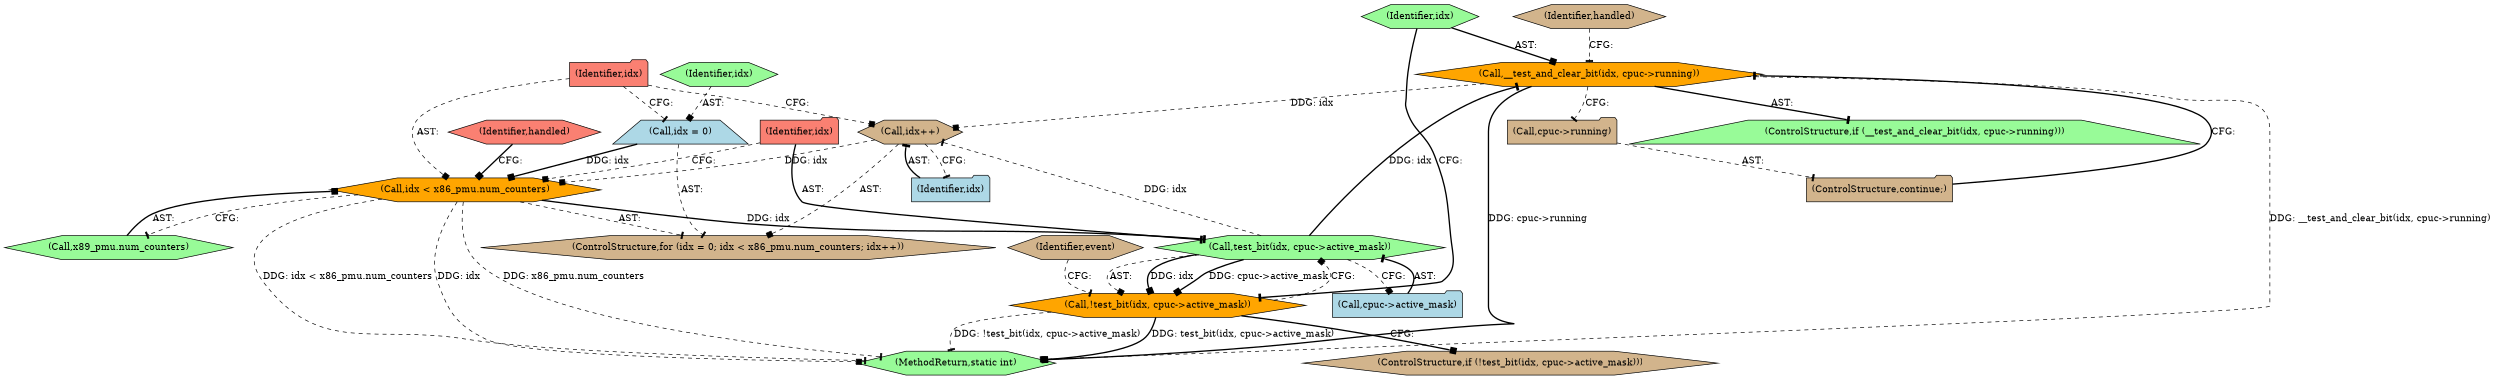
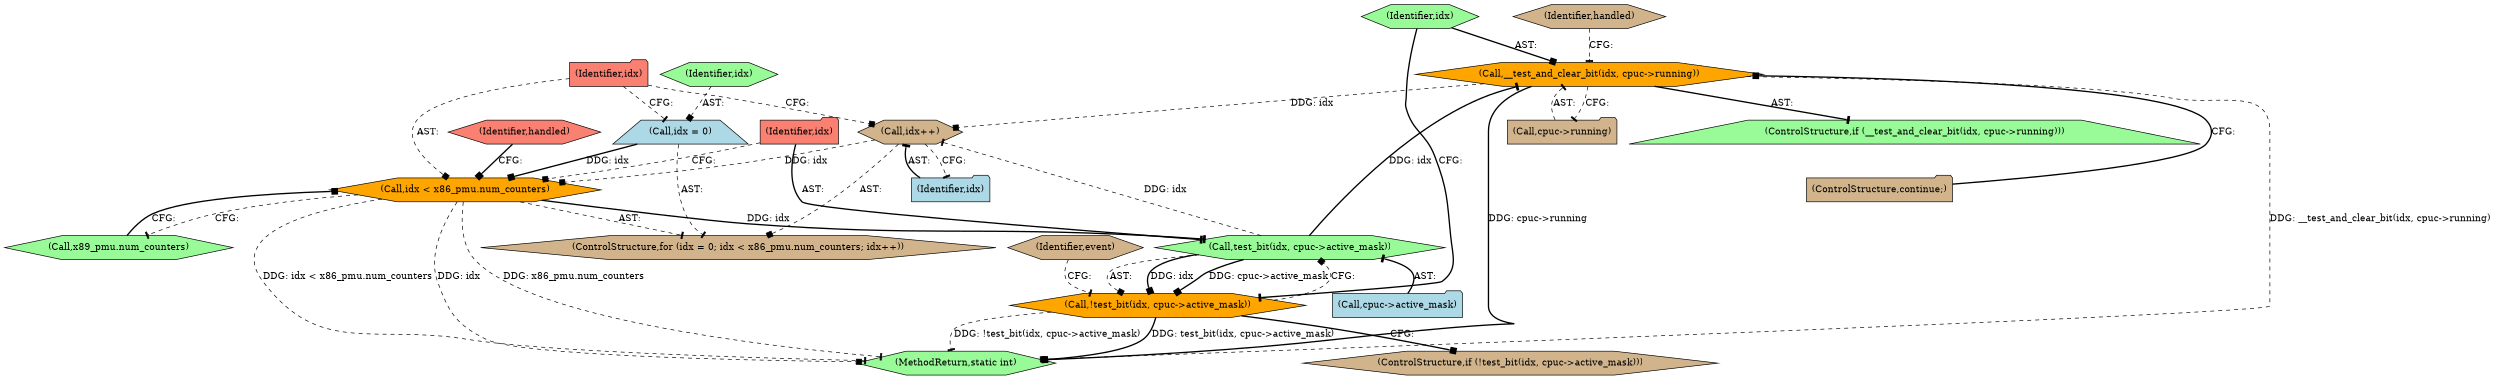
edge "(ControlStructure,continue;)" -> "(Call,__test_and_clear_bit(idx, cpuc->running))": arrowhead tee -> box
edge "(Call,cpuc->running)" -> "(ControlStructure,continue;)": now "(Call,cpuc->running)" -> "(Call,__test_and_clear_bit(idx, cpuc->running))"
edge "(Call,x89_pmu.num_counters)" -> "(Call,idx < x86_pmu.num_counters)": label "AST: " -> "CFG: "
edge "(Call,test_bit(idx, cpuc->active_mask))" -> "(Call,cpuc->active_mask)": removed, label "CFG:"
